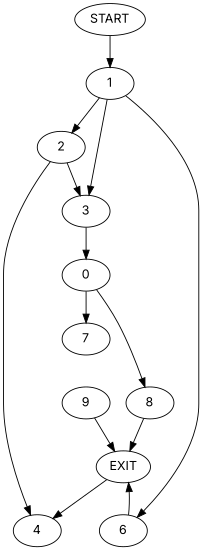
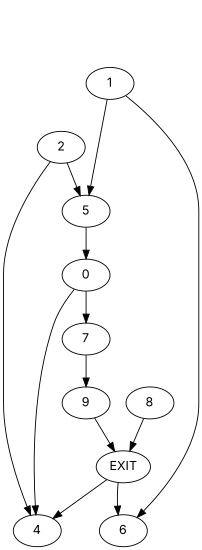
node "START": removed
edge "1" -> "2": removed
node "3": label "3" -> "5"
edge "0" -> "8": now "0" -> "4"
edge "7" -> "9": added
edge "6" -> "EXIT": reversed
